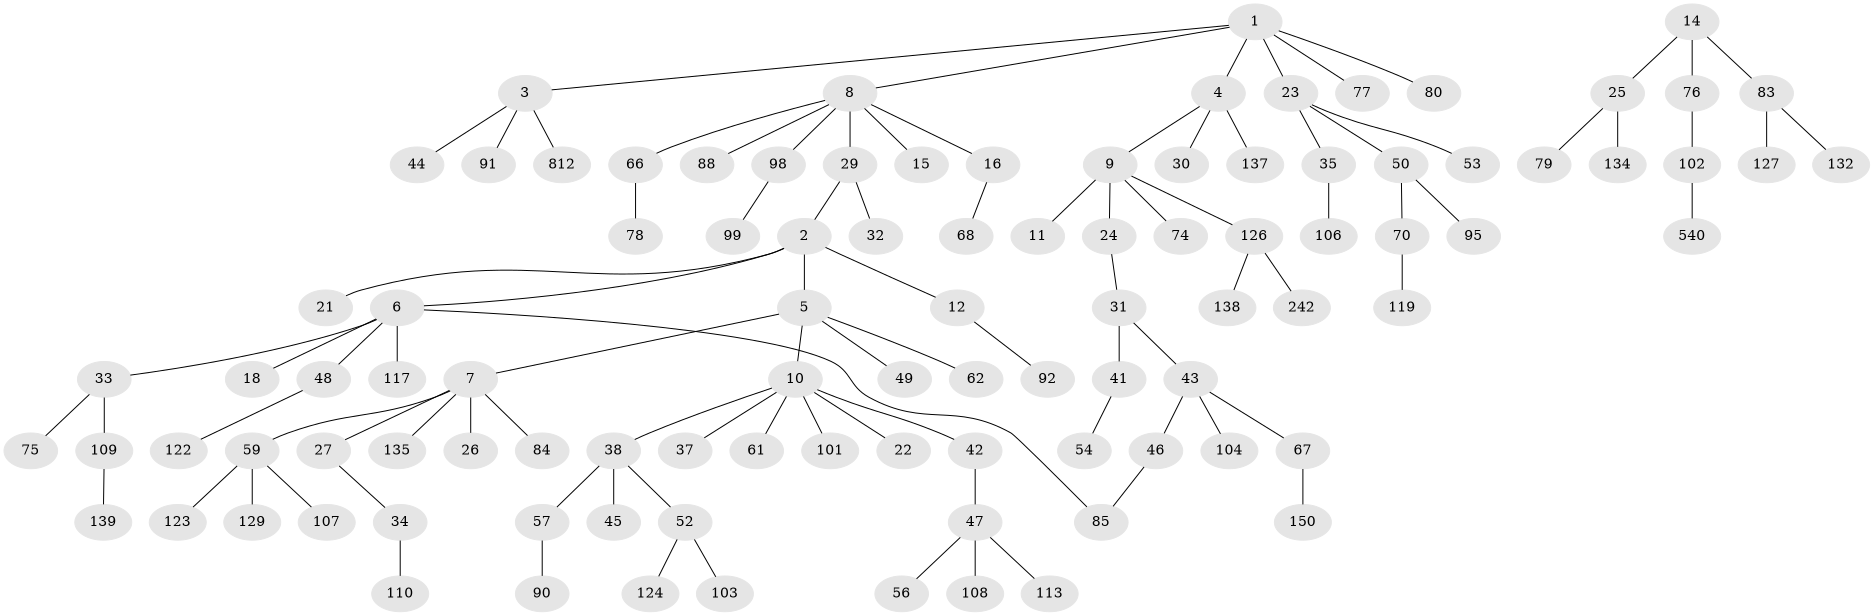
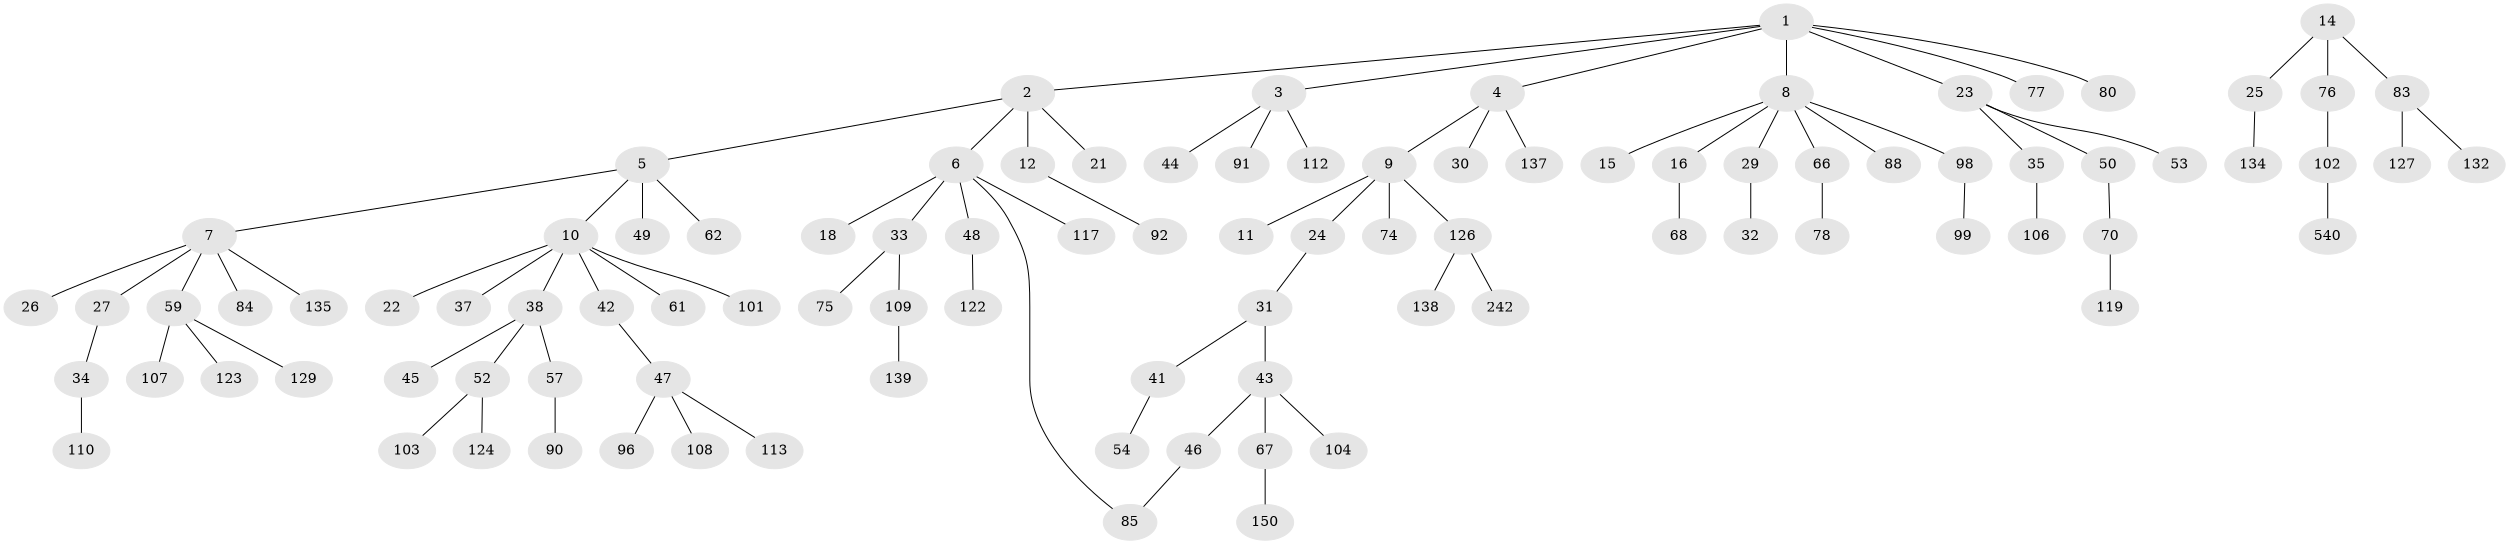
node "812": label "812" -> "112"
node "79": removed
edge "29" -- "2": now "1" -- "2"
node "95": removed
node "56": label "56" -> "96"
